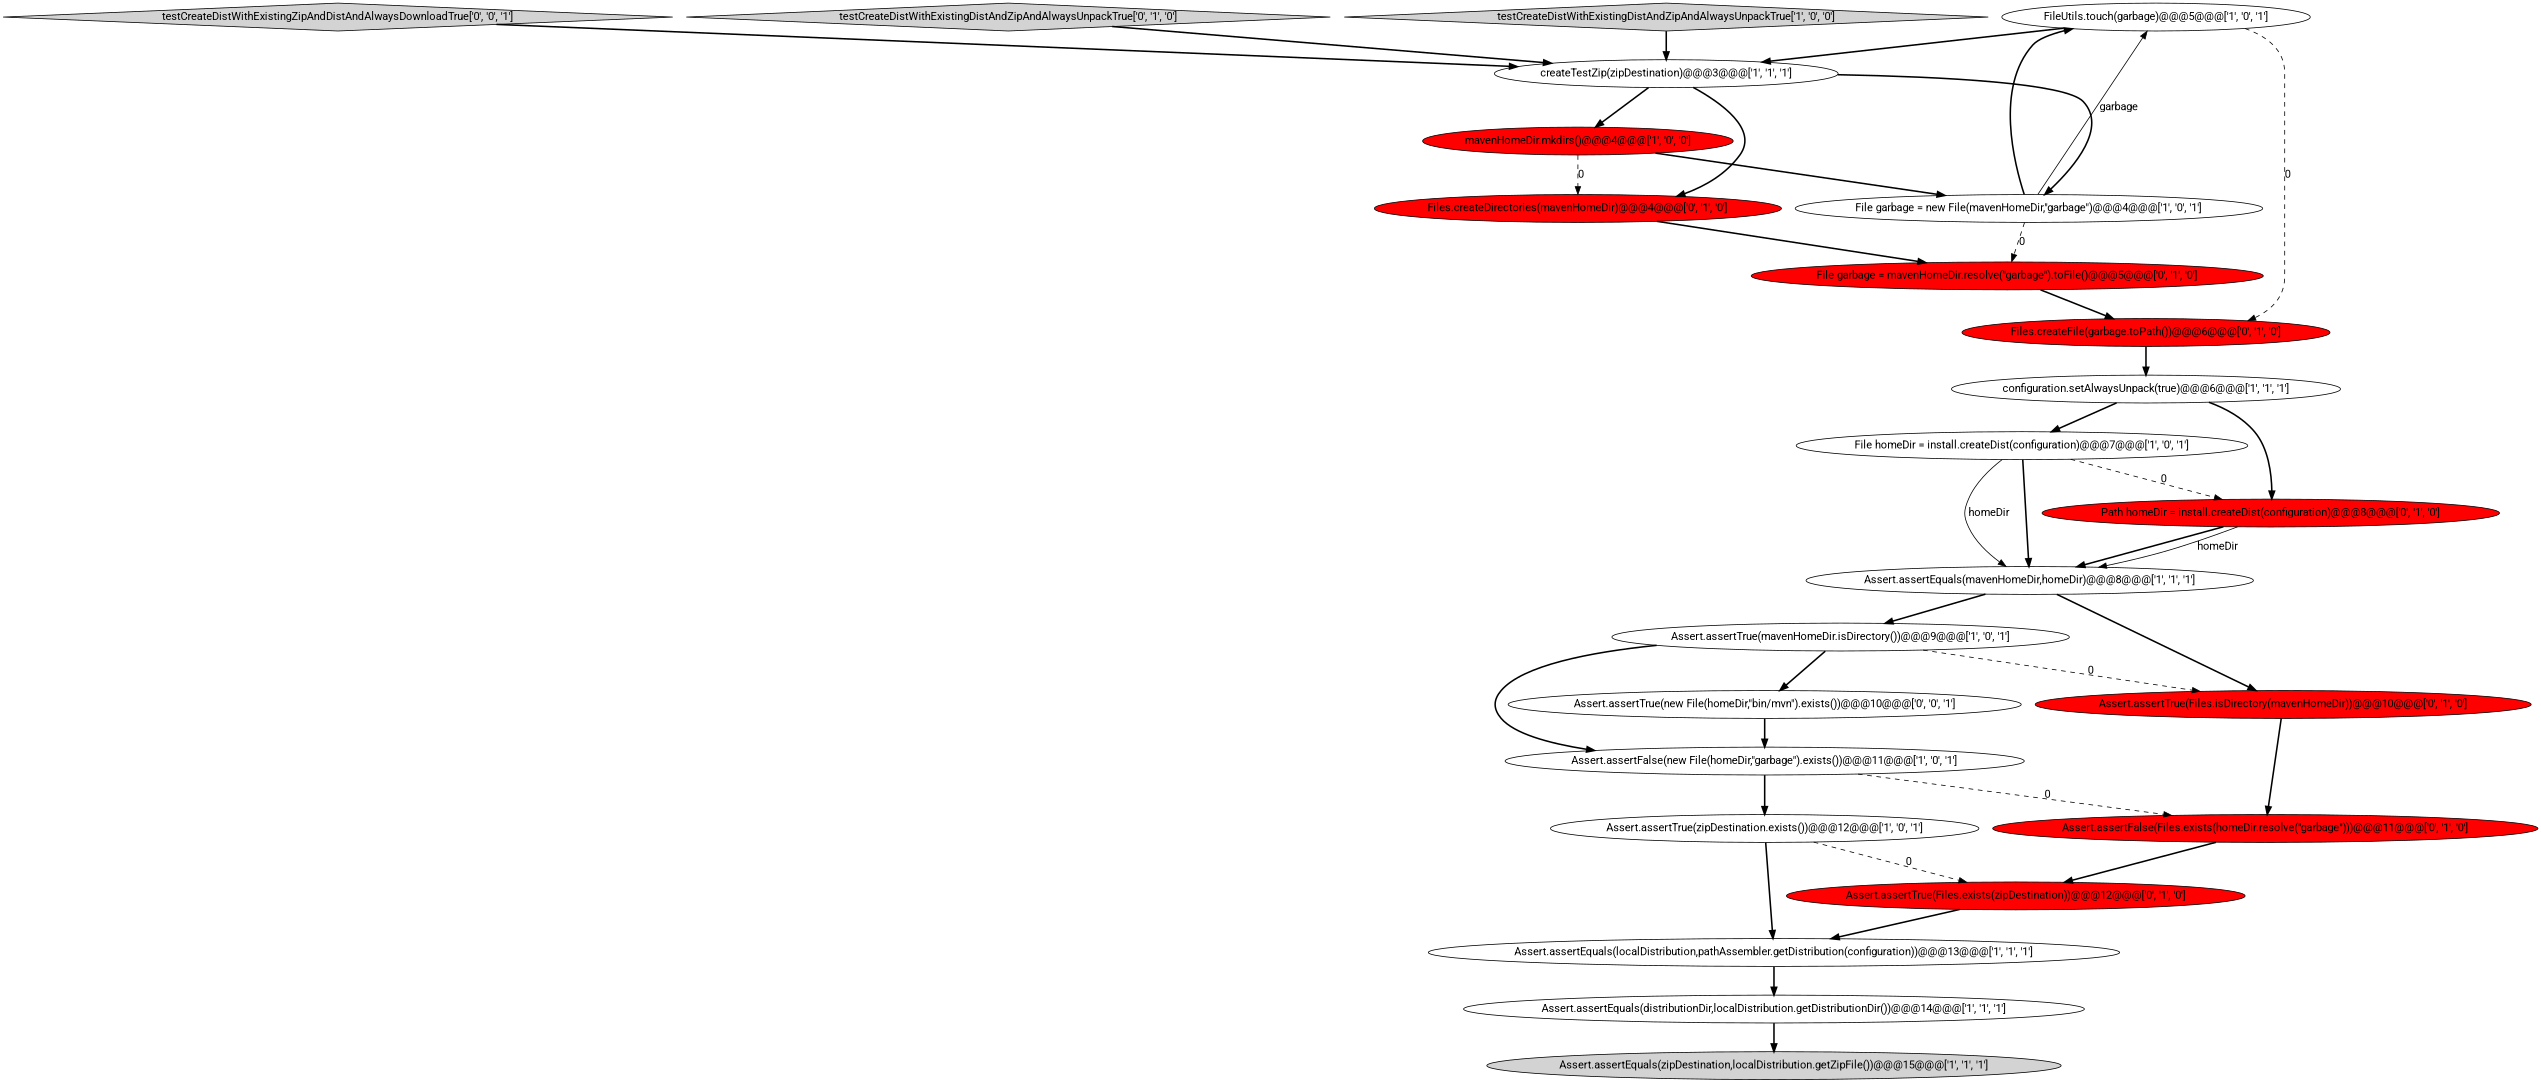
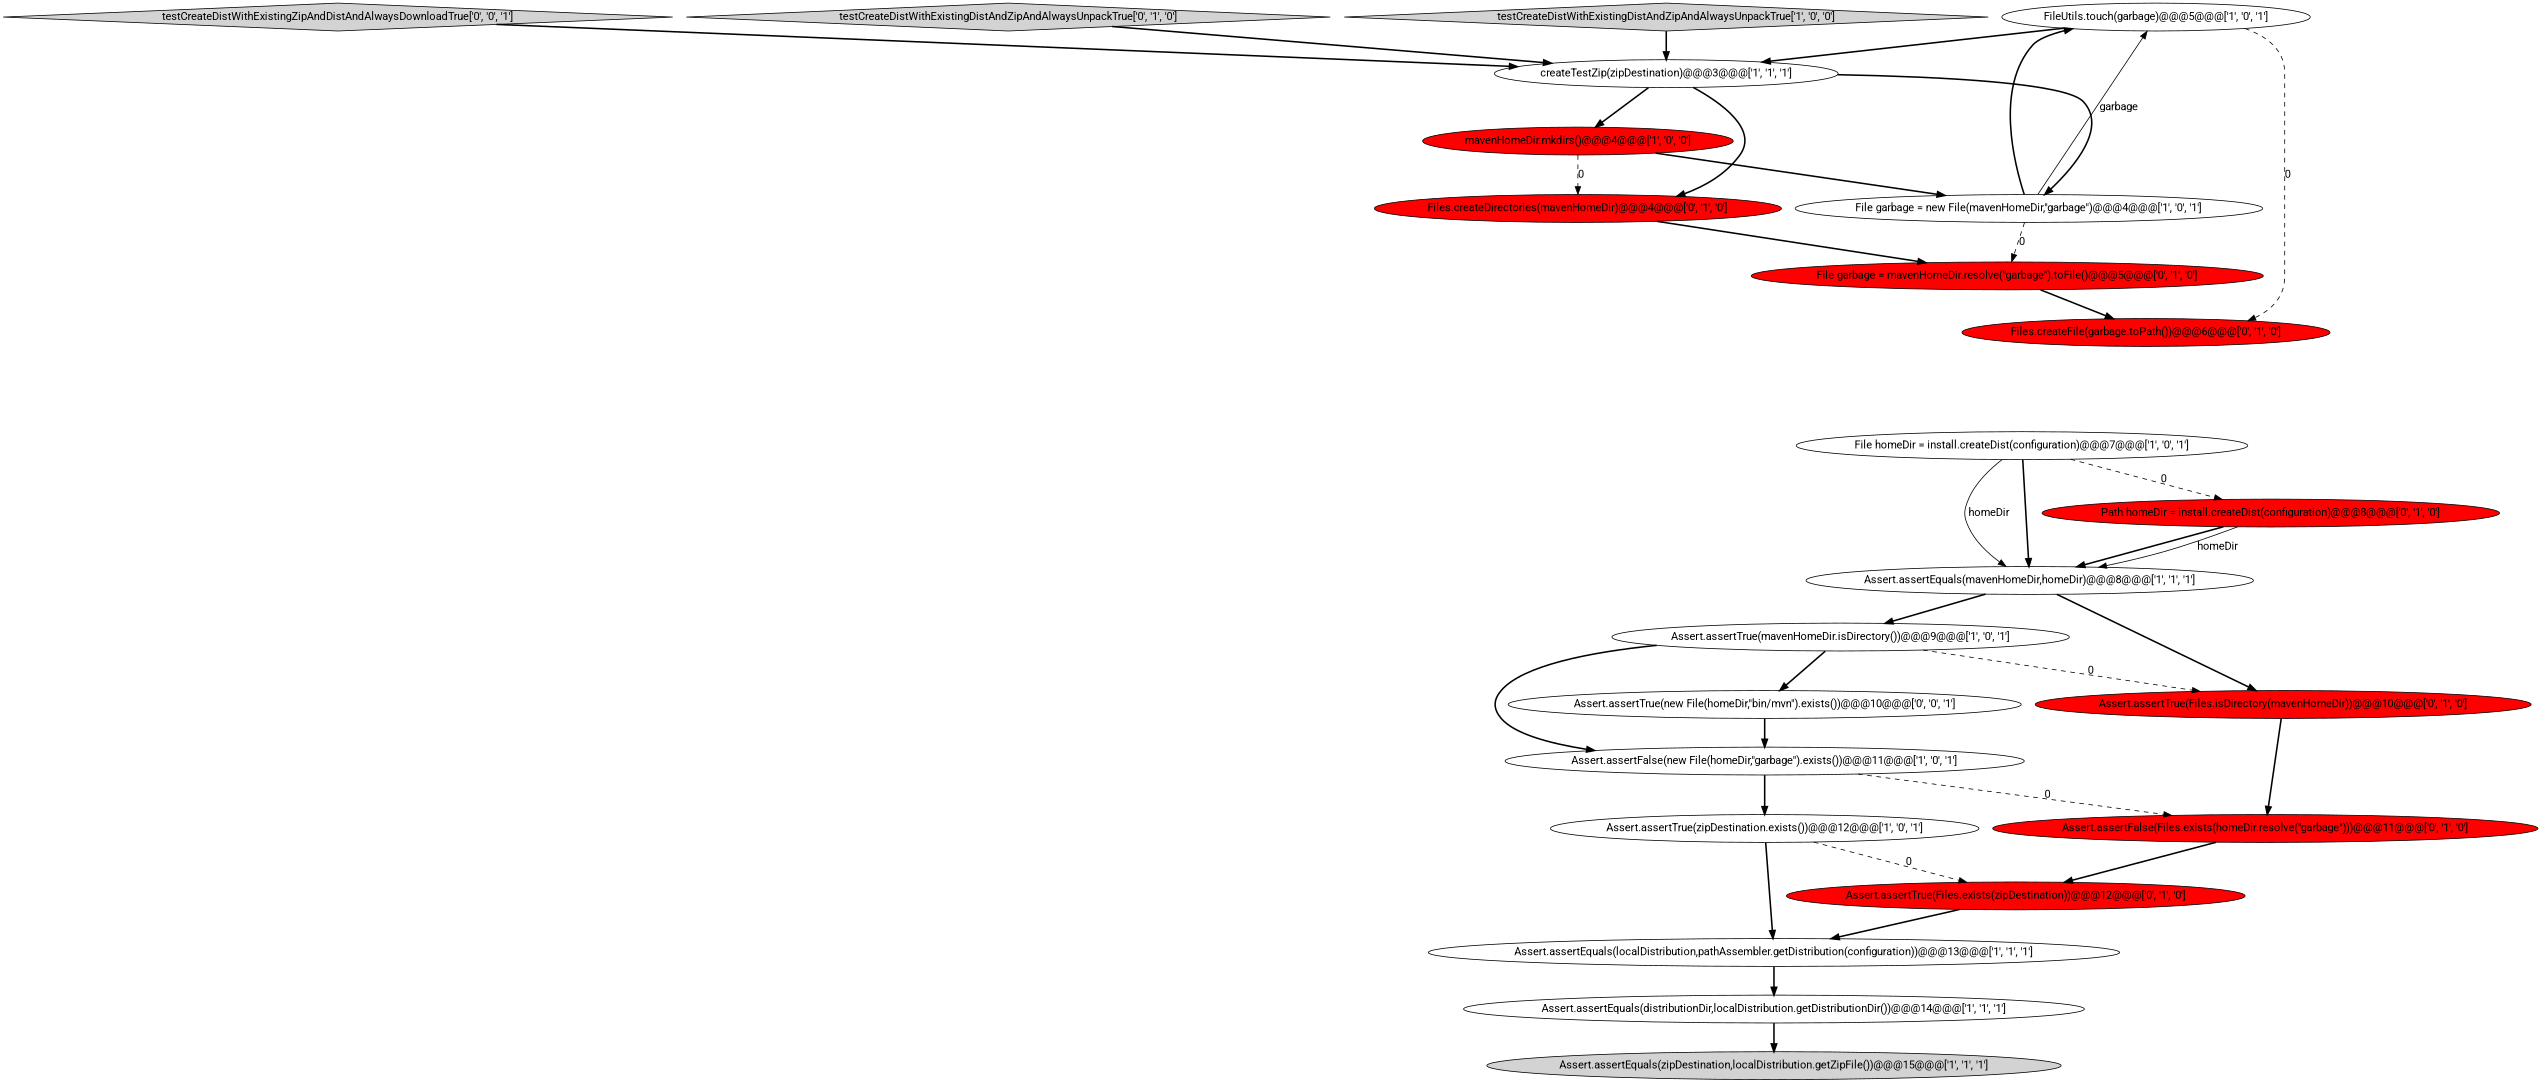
node "configuration.setAlwaysUnpack(true)@@@6@@@['1', '1', '1']": removed
